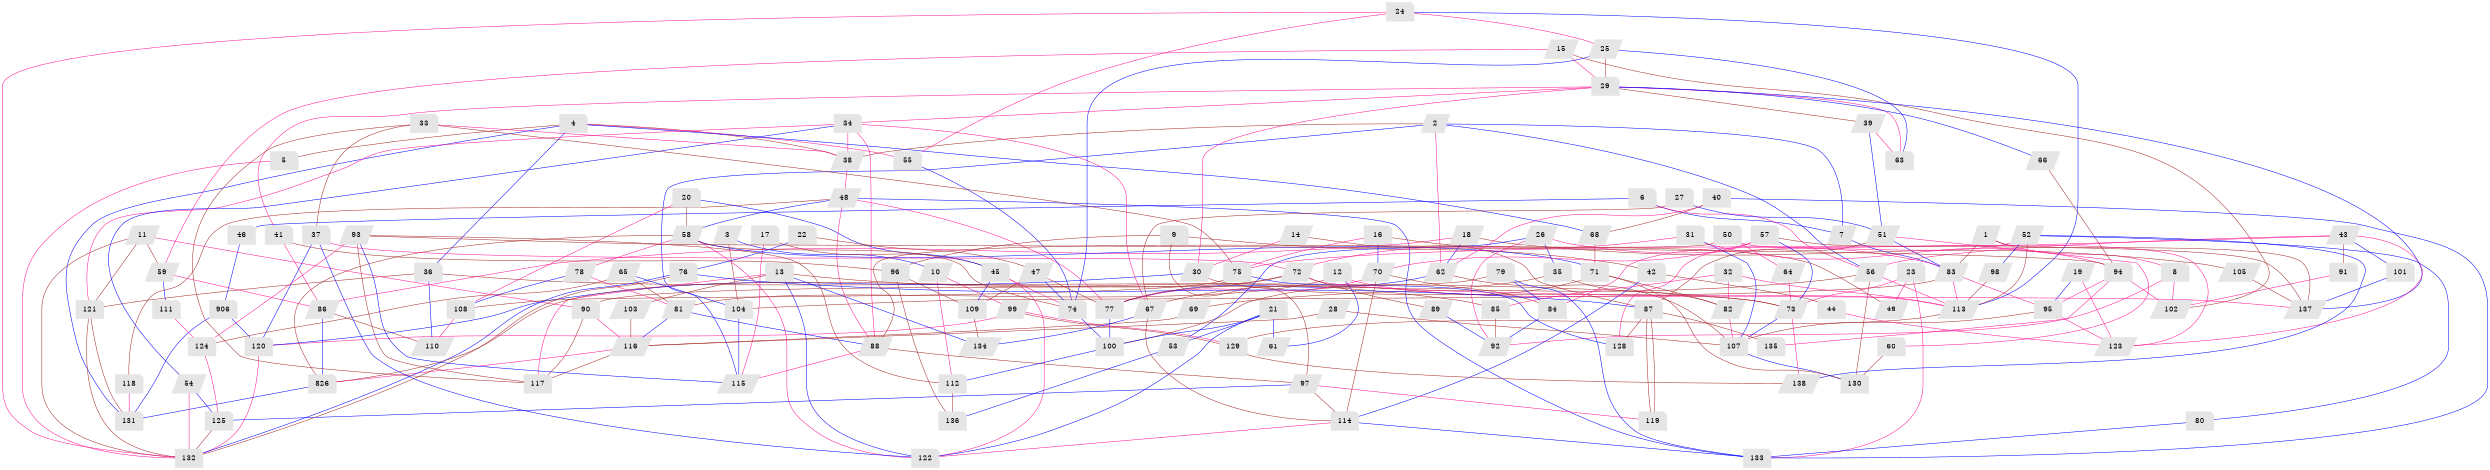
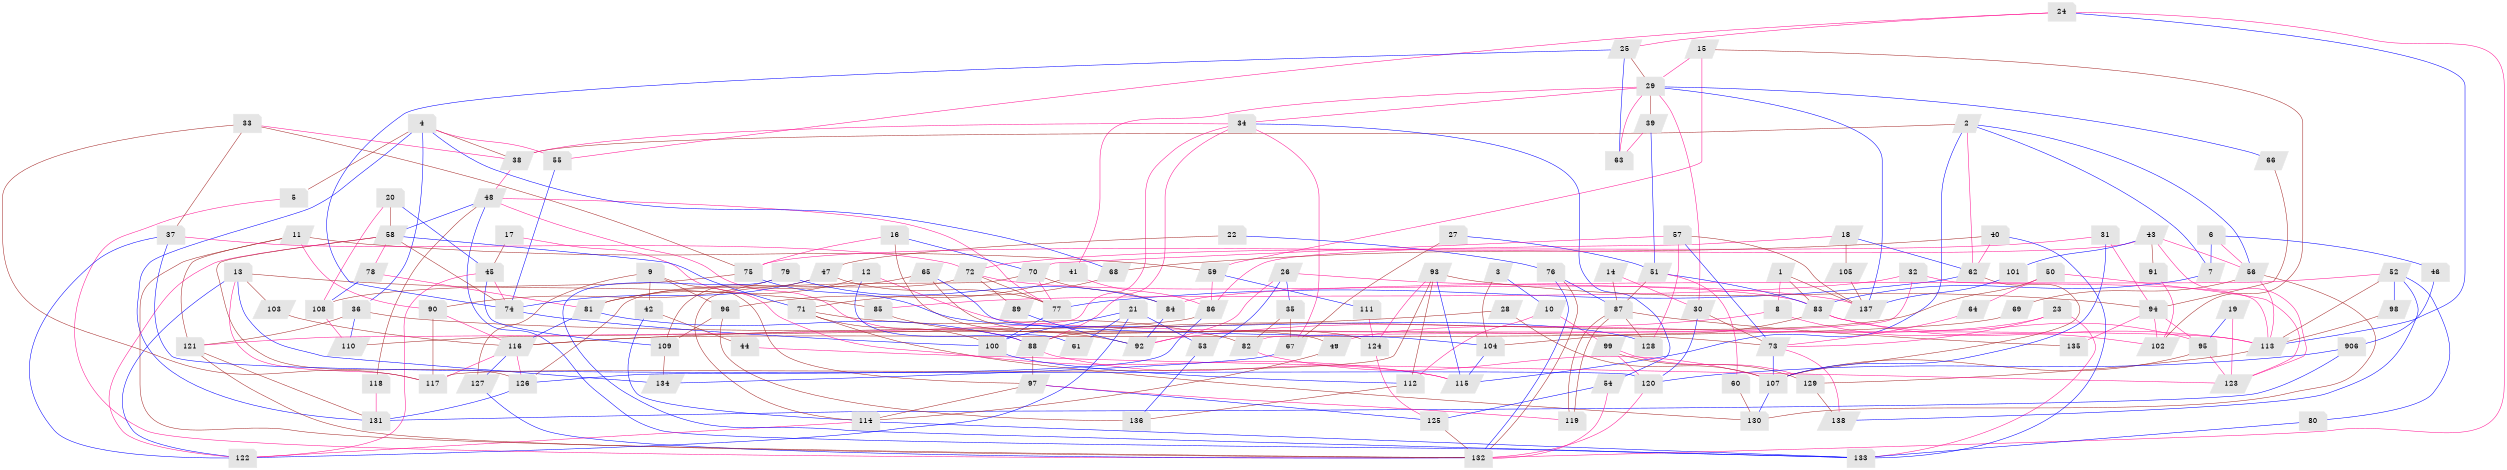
edge "116" -- "117": color brown -> deeppink
node "826": label "826" -> "126"
node "127": added
edge "67" -- "114": now "49" -- "114"
